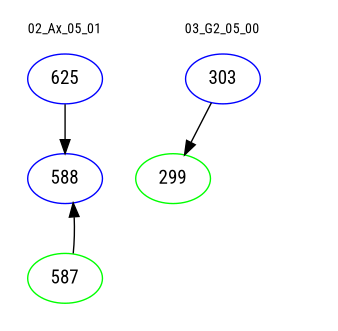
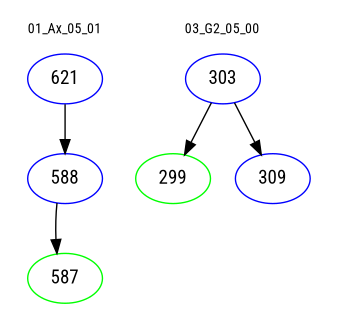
cluster "02_Ax_05_01": label "02_Ax_05_01" -> "01_Ax_05_01"
node "625": label "625" -> "621"
node "309": added
edge "587" -> "588": reversed
